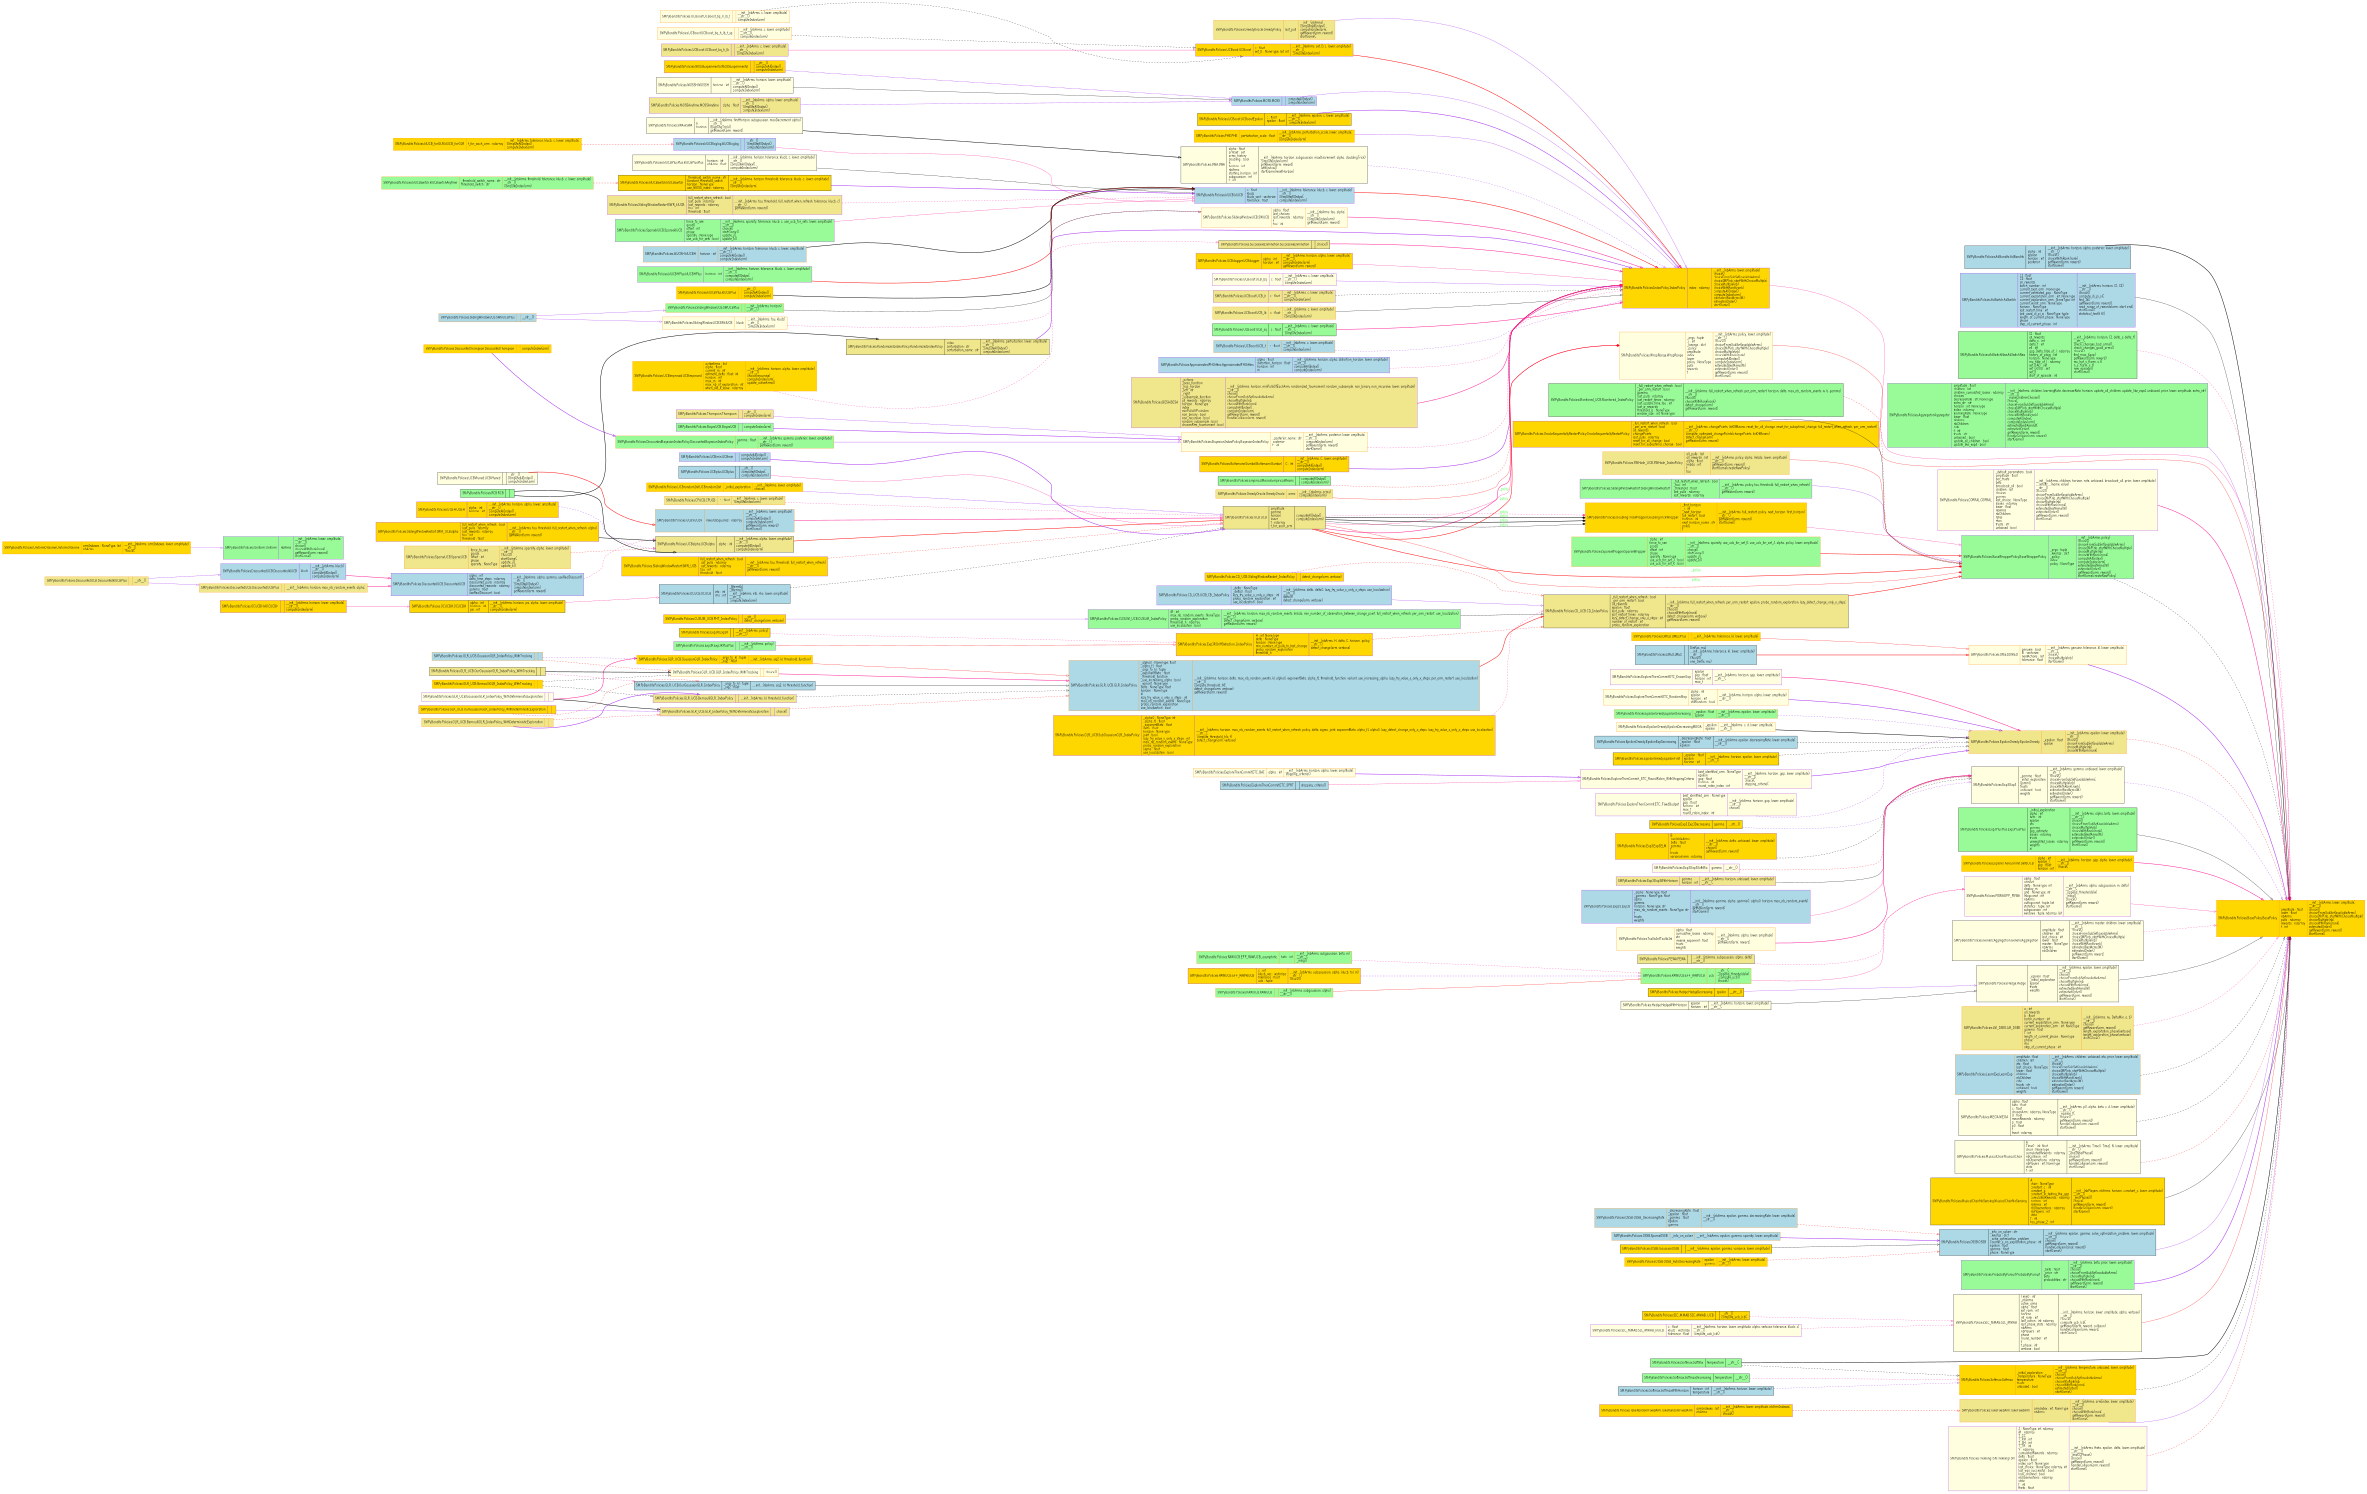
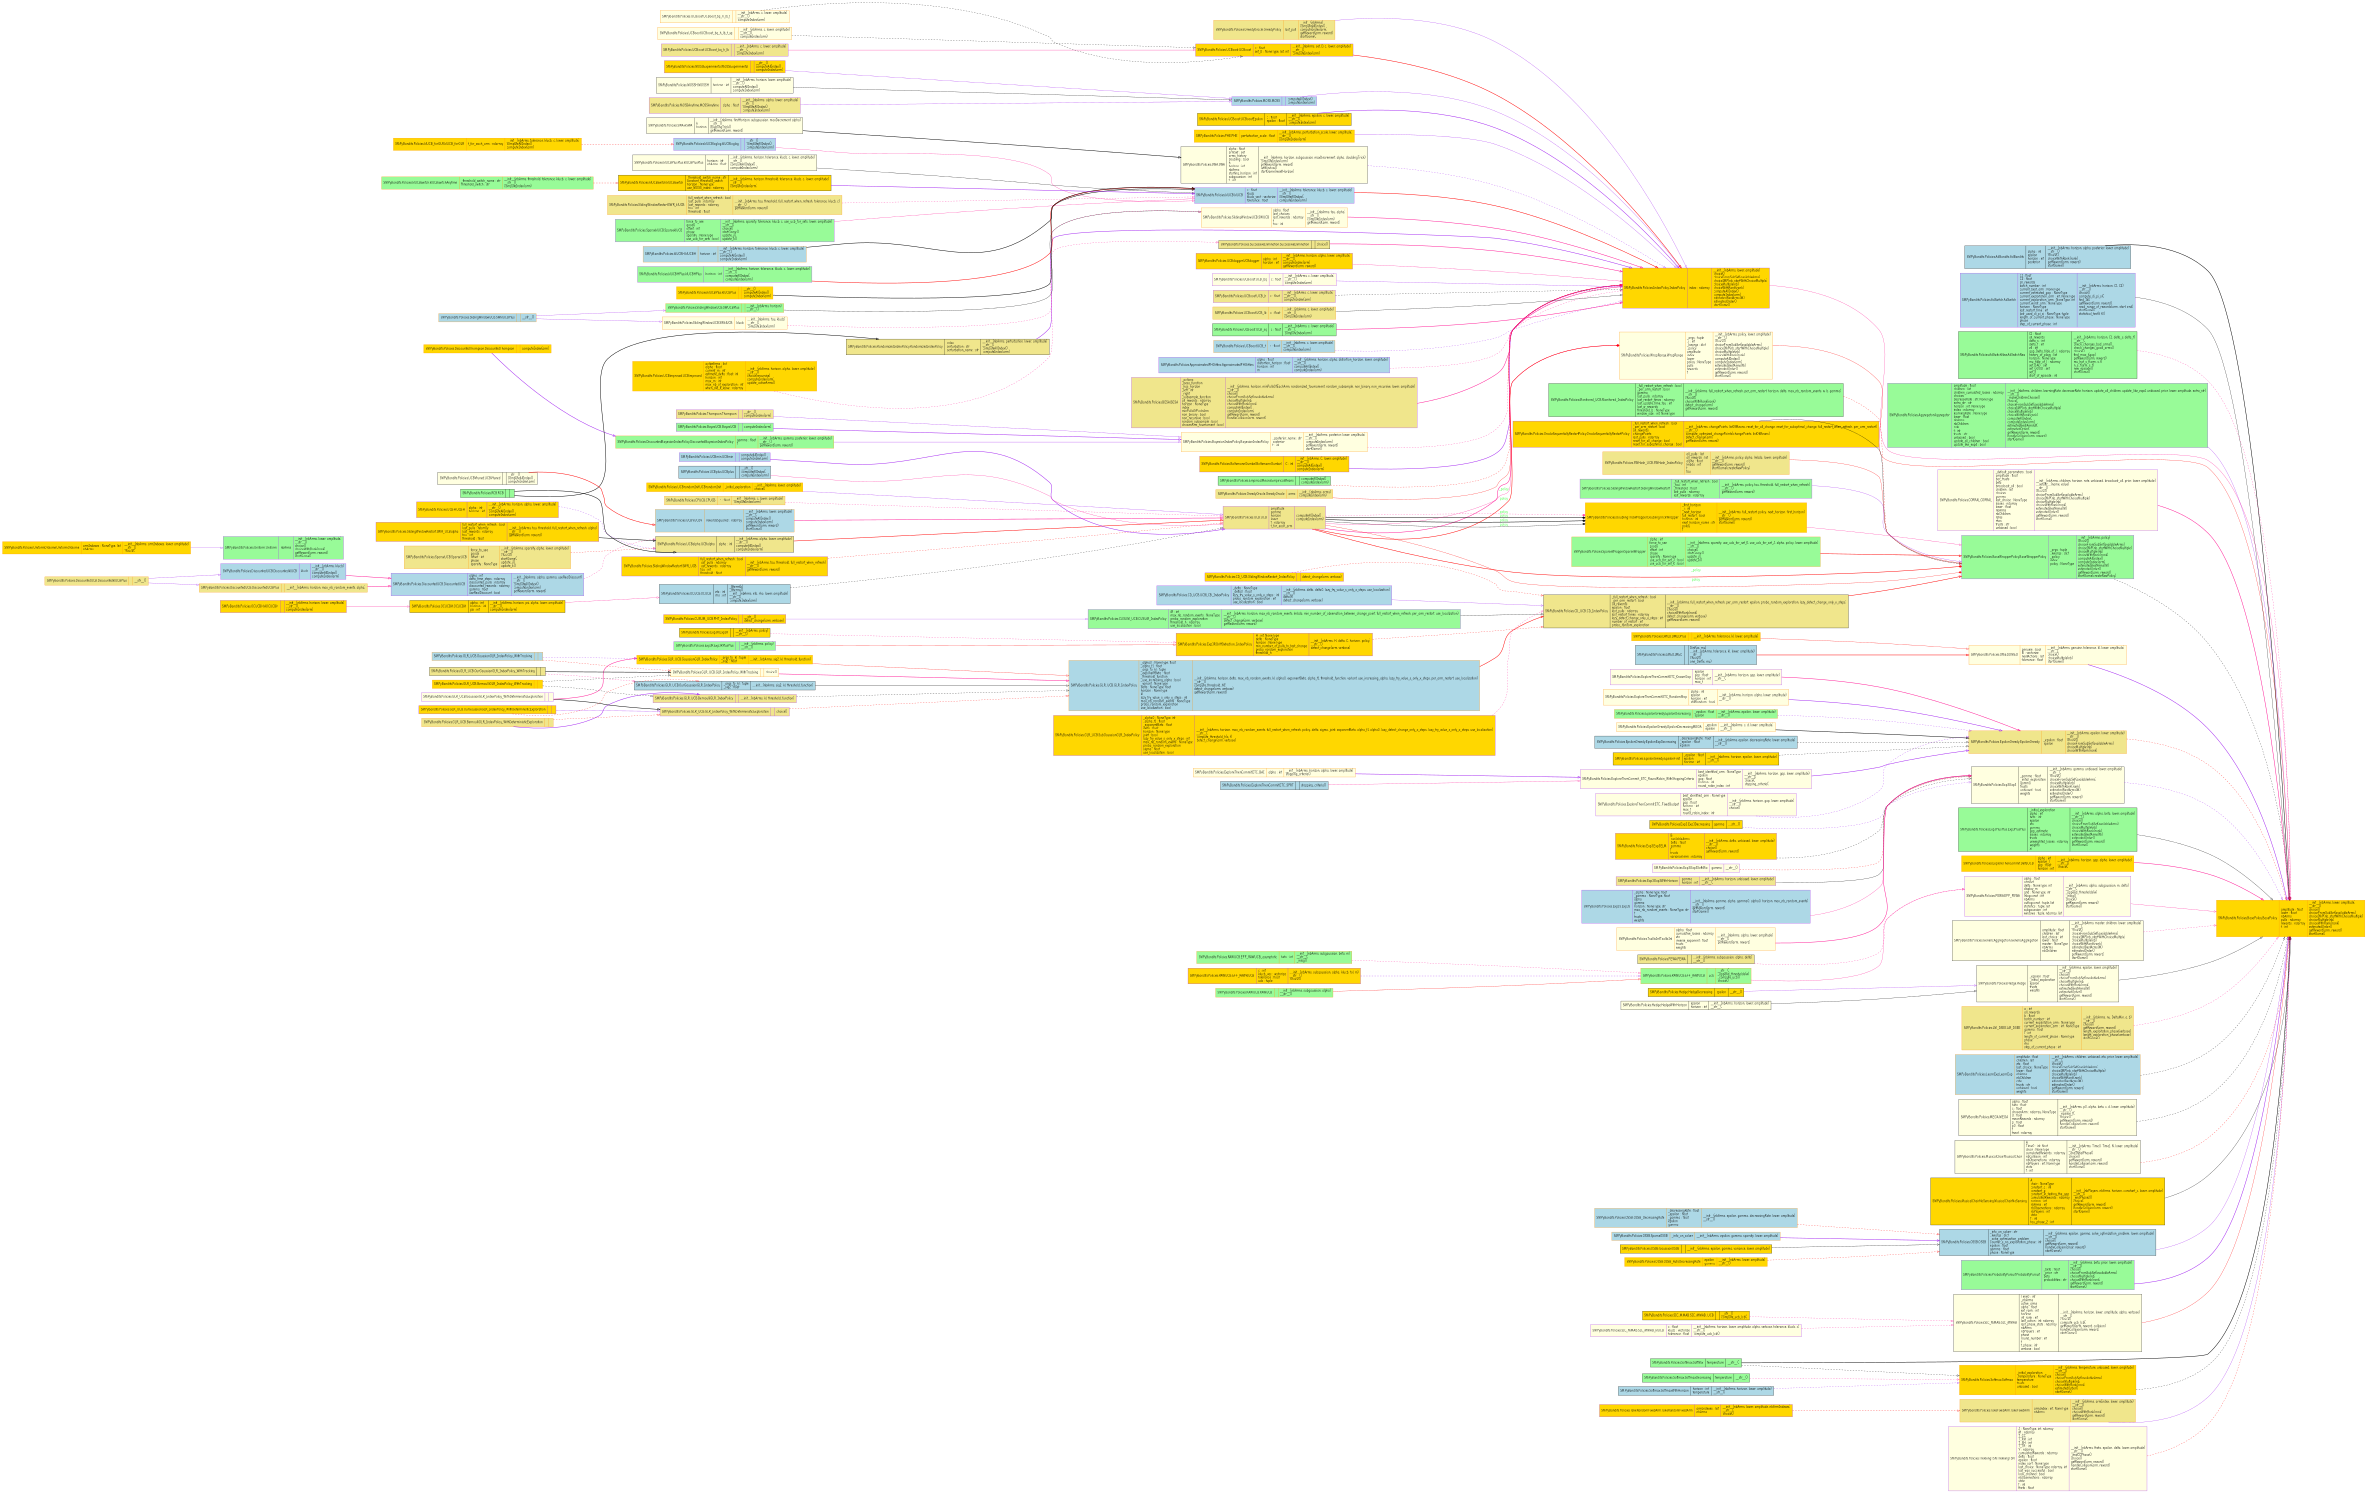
node "SMPyBandits.Policies.SlidingWindowRestart.SWR_klUCB": color purple -> darkorange
node "SMPyBandits.Policies.UCB.UCB": color black -> purple
